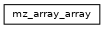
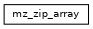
node "mz_array_array": label "mz_array_array" -> "mz_zip_array"
